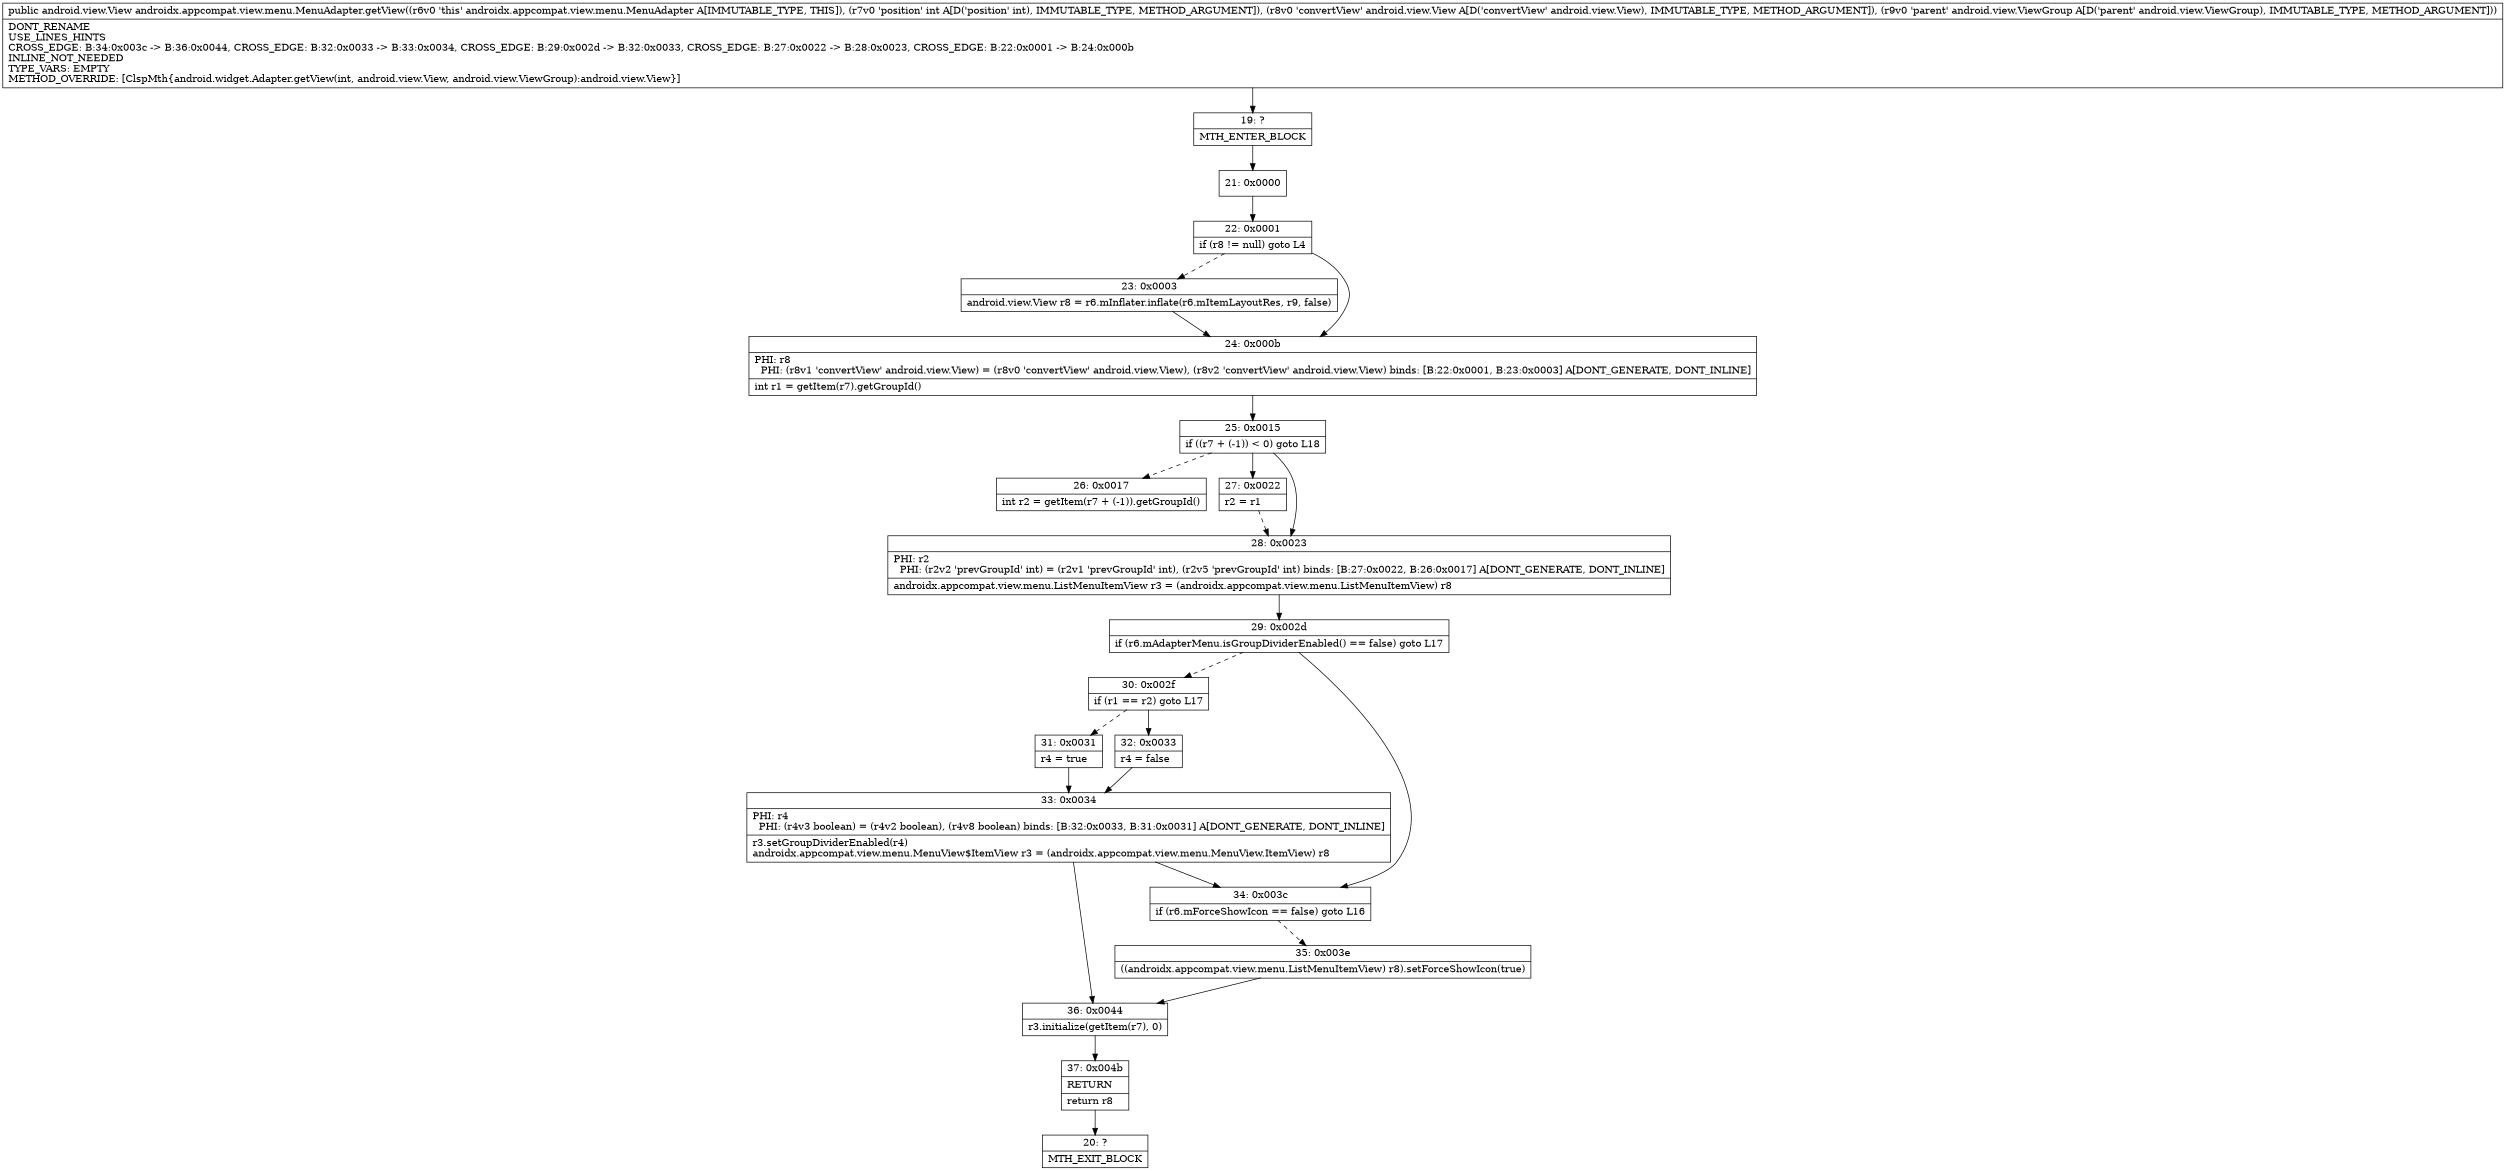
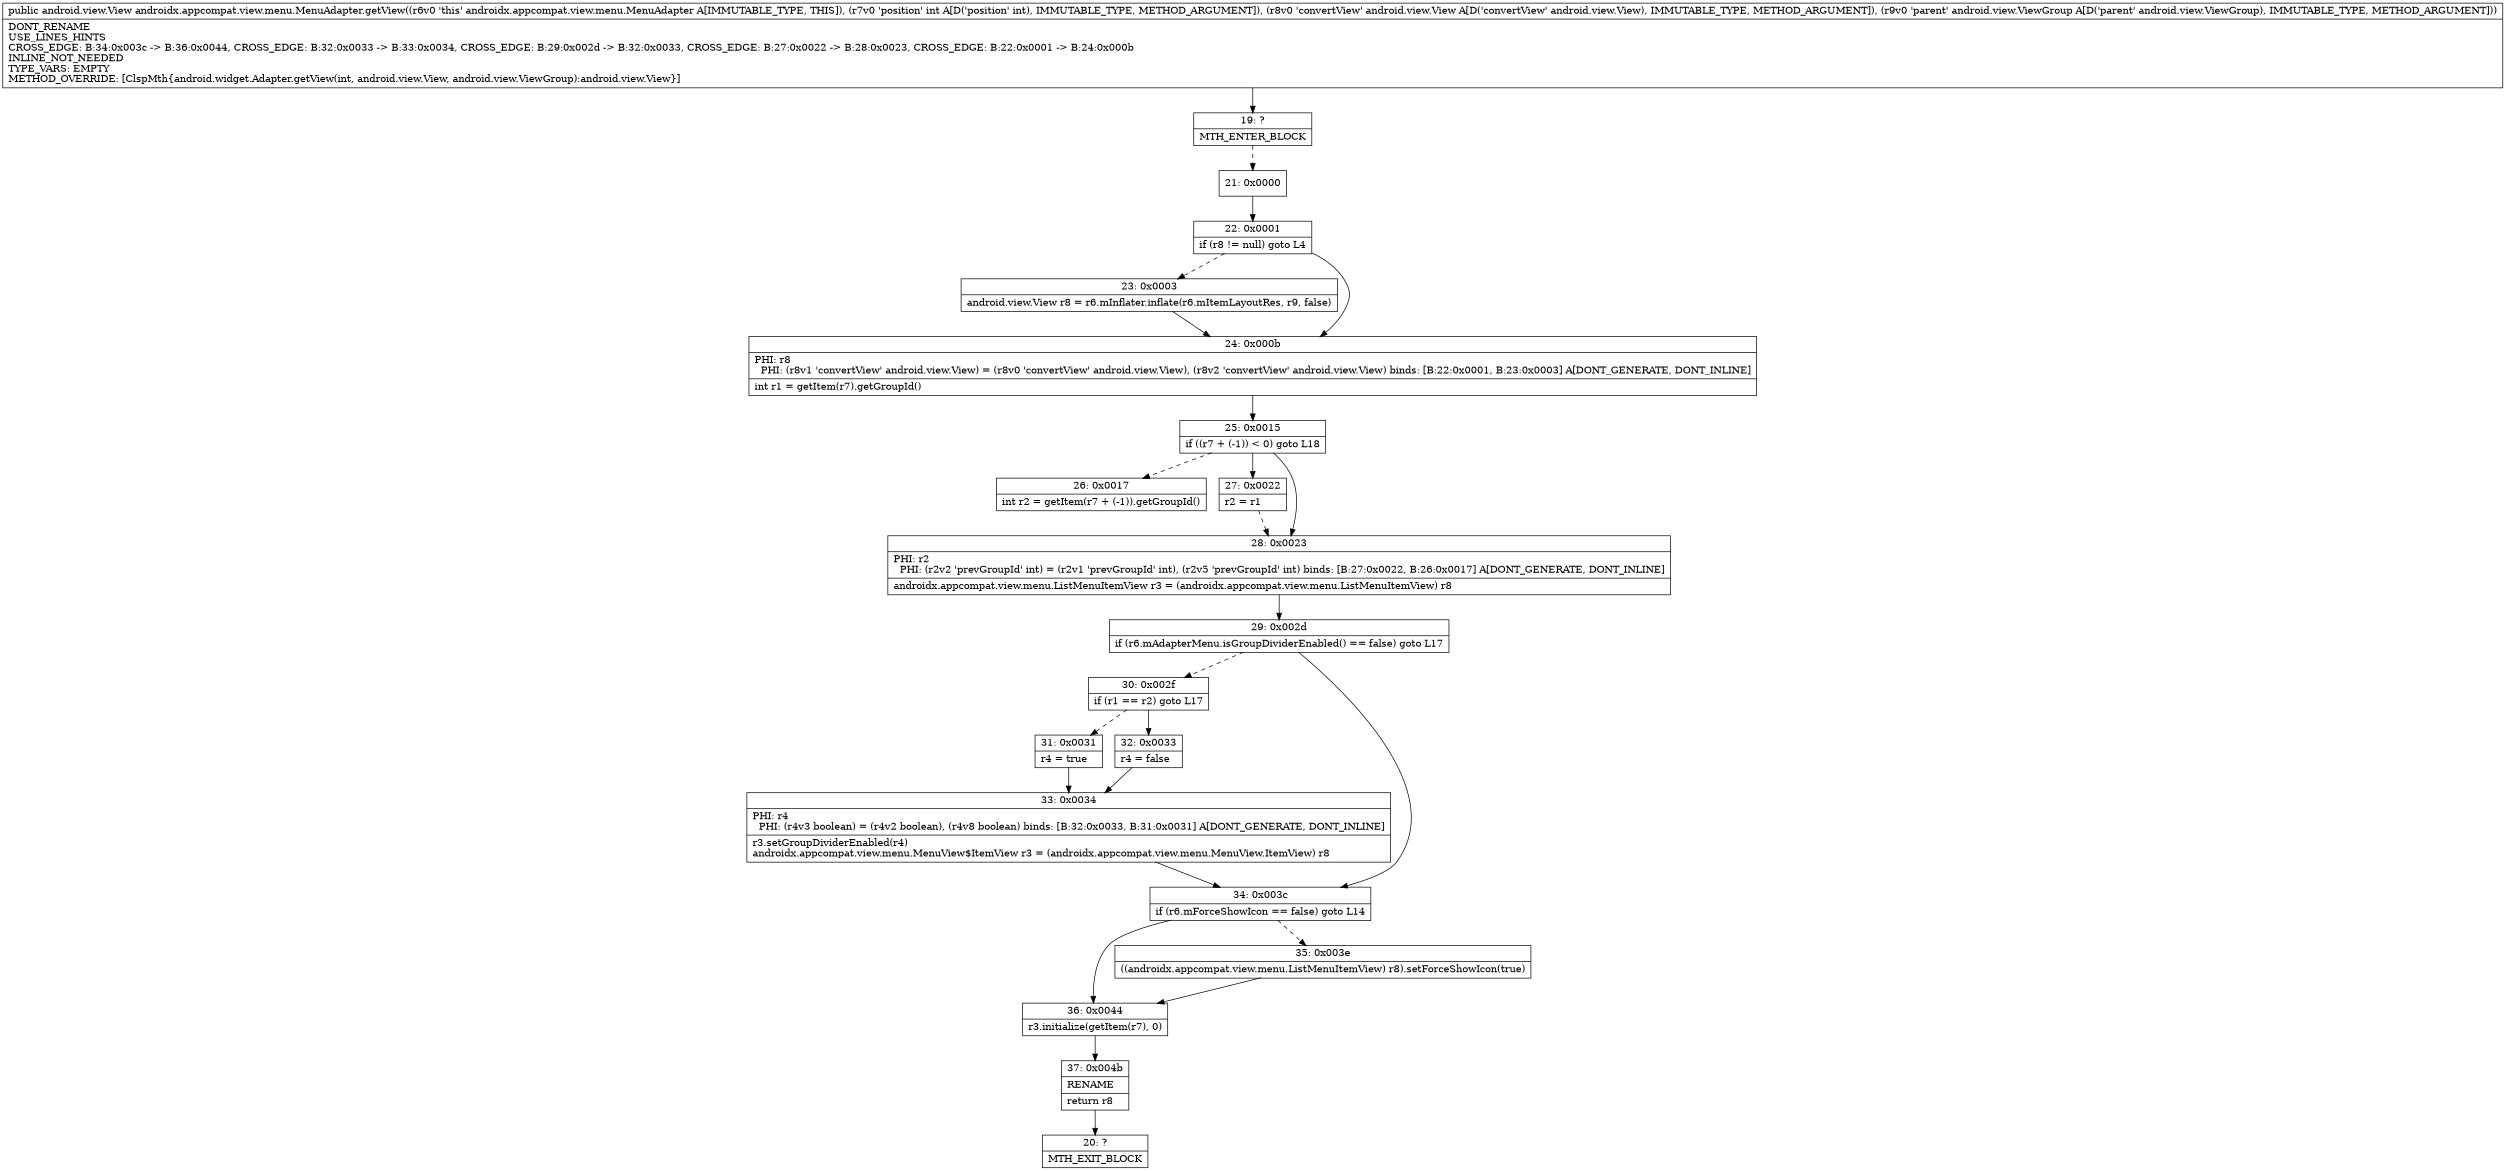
edge "19: ?" -> "21: 0x0000": style solid -> dashed
node "34: 0x003c": text "if (r6.mForceShowIcon == false) goto L16" -> "if (r6.mForceShowIcon == false) goto L14"
edge "33: 0x0034" -> "36: 0x0044": now "34: 0x003c" -> "36: 0x0044"
node "37: 0x004b": text "RETURN" -> "RENAME"
